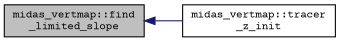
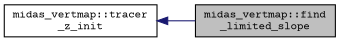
edge "midas_vertmap::tracer _z_init" -> "midas_vertmap::find _limited_slope": reversed
